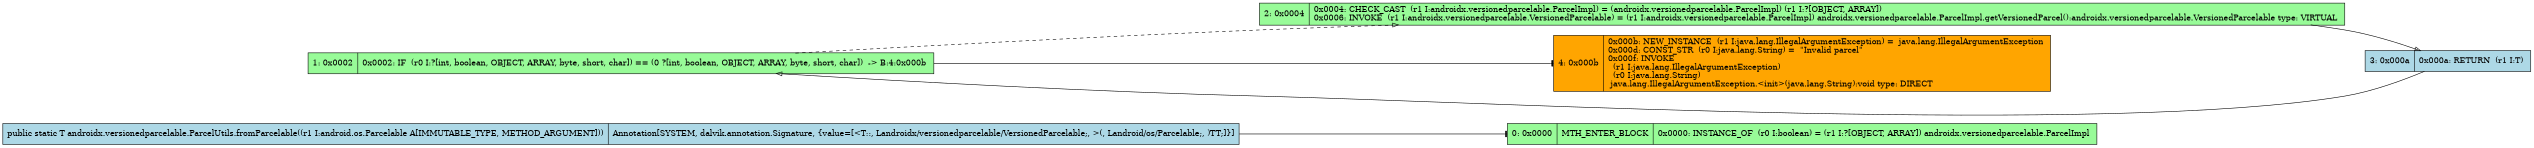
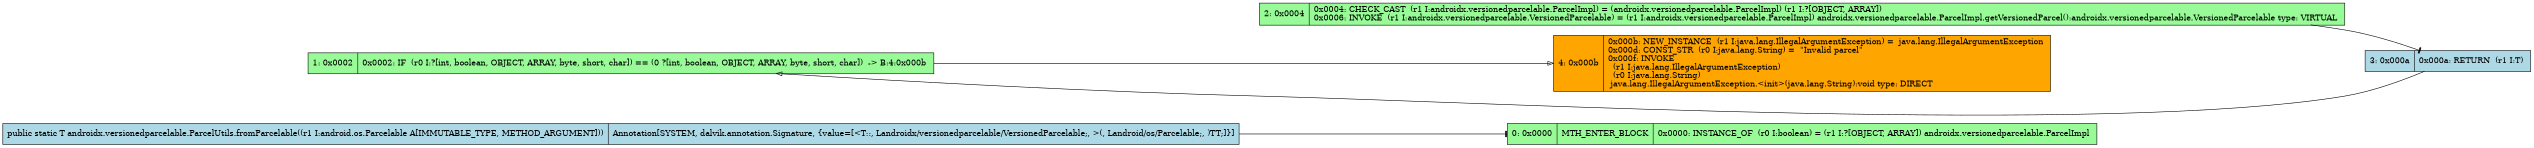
edge "2: 0x0004" -> "3: 0x000a": arrowhead onormal -> tee
edge "1: 0x0002" -> "2: 0x0004": removed
edge "1: 0x0002" -> "4: 0x000b": arrowhead tee -> onormal
